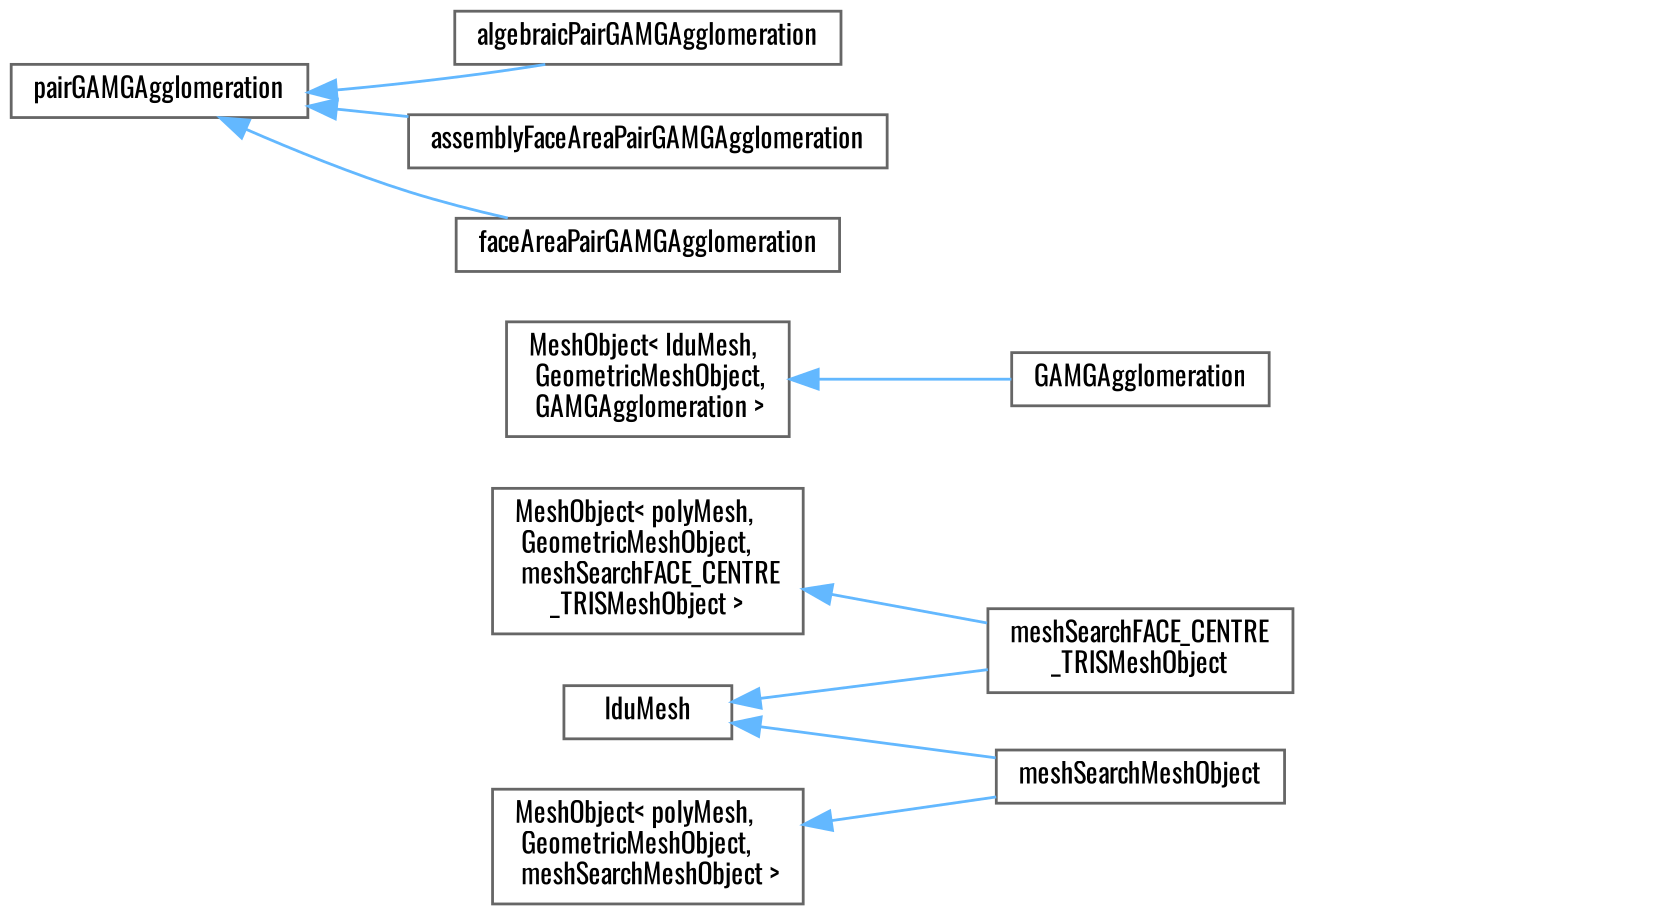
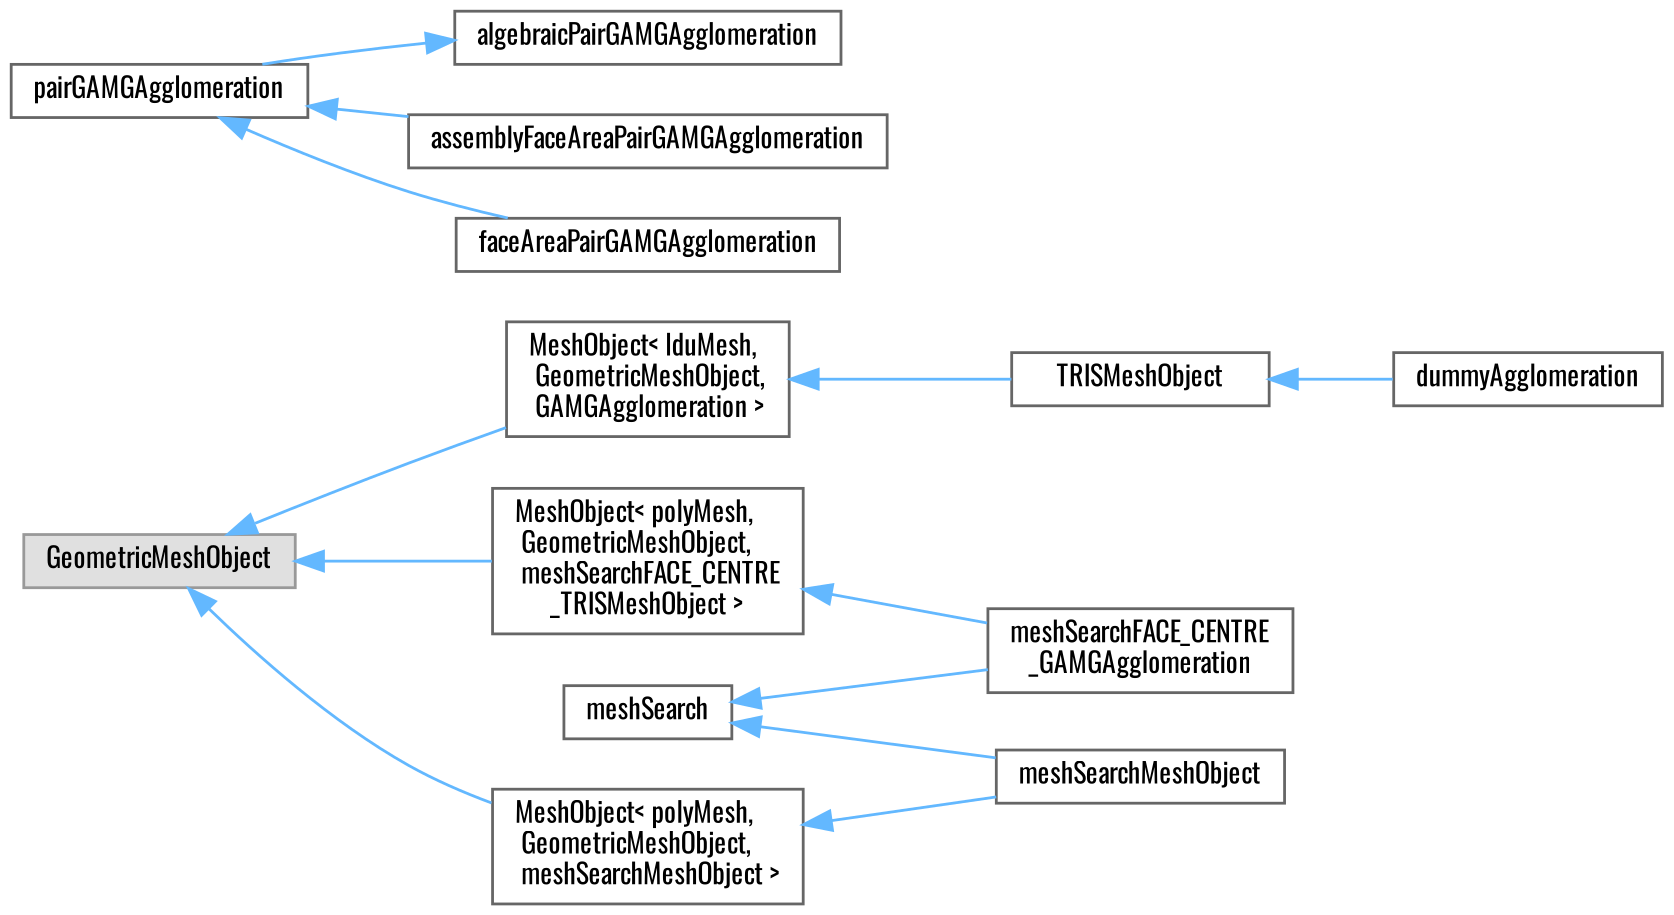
edge "algebraicPairGAMGAgglomeration" -> "pairGAMGAgglomeration": reversed
node "GAMGAgglomeration": label "GAMGAgglomeration" -> "TRISMeshObject"
node "dummyAgglomeration": added
node "GeometricMeshObject": added
node "meshSearchFACE_CENTRE _TRISMeshObject": label "meshSearchFACE_CENTRE _TRISMeshObject" -> "meshSearchFACE_CENTRE _GAMGAgglomeration"
node "lduMesh": label "lduMesh" -> "meshSearch"
